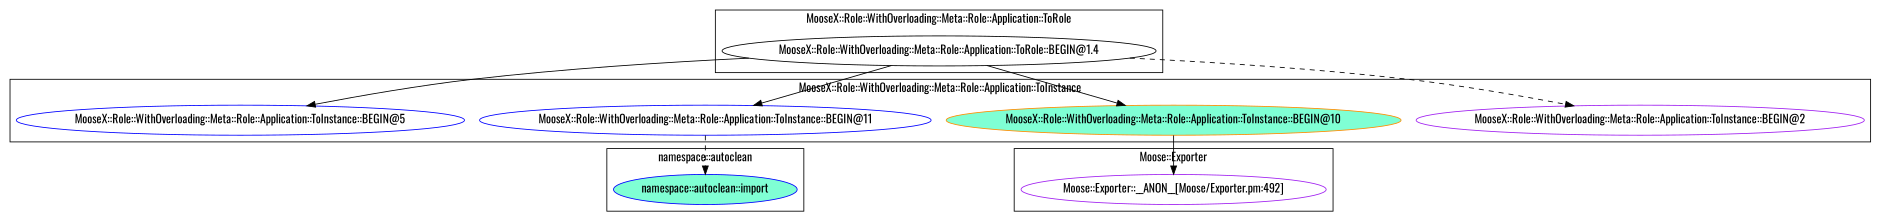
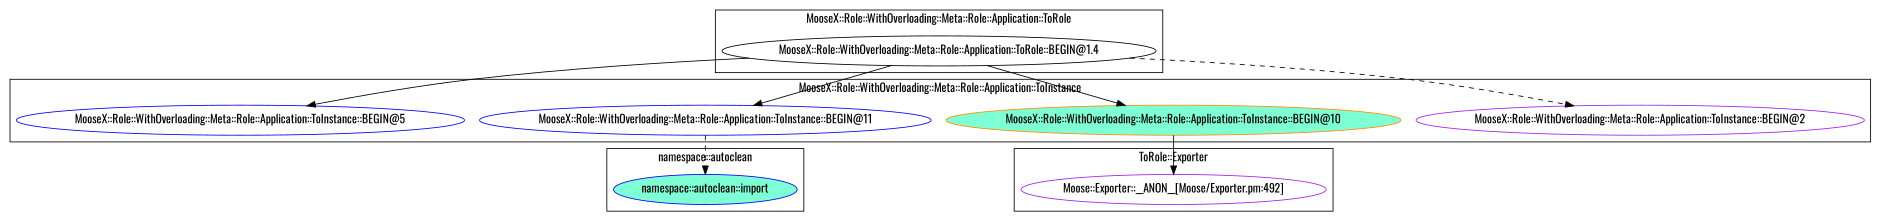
cluster "Moose::Exporter": label "Moose::Exporter" -> "ToRole::Exporter"
